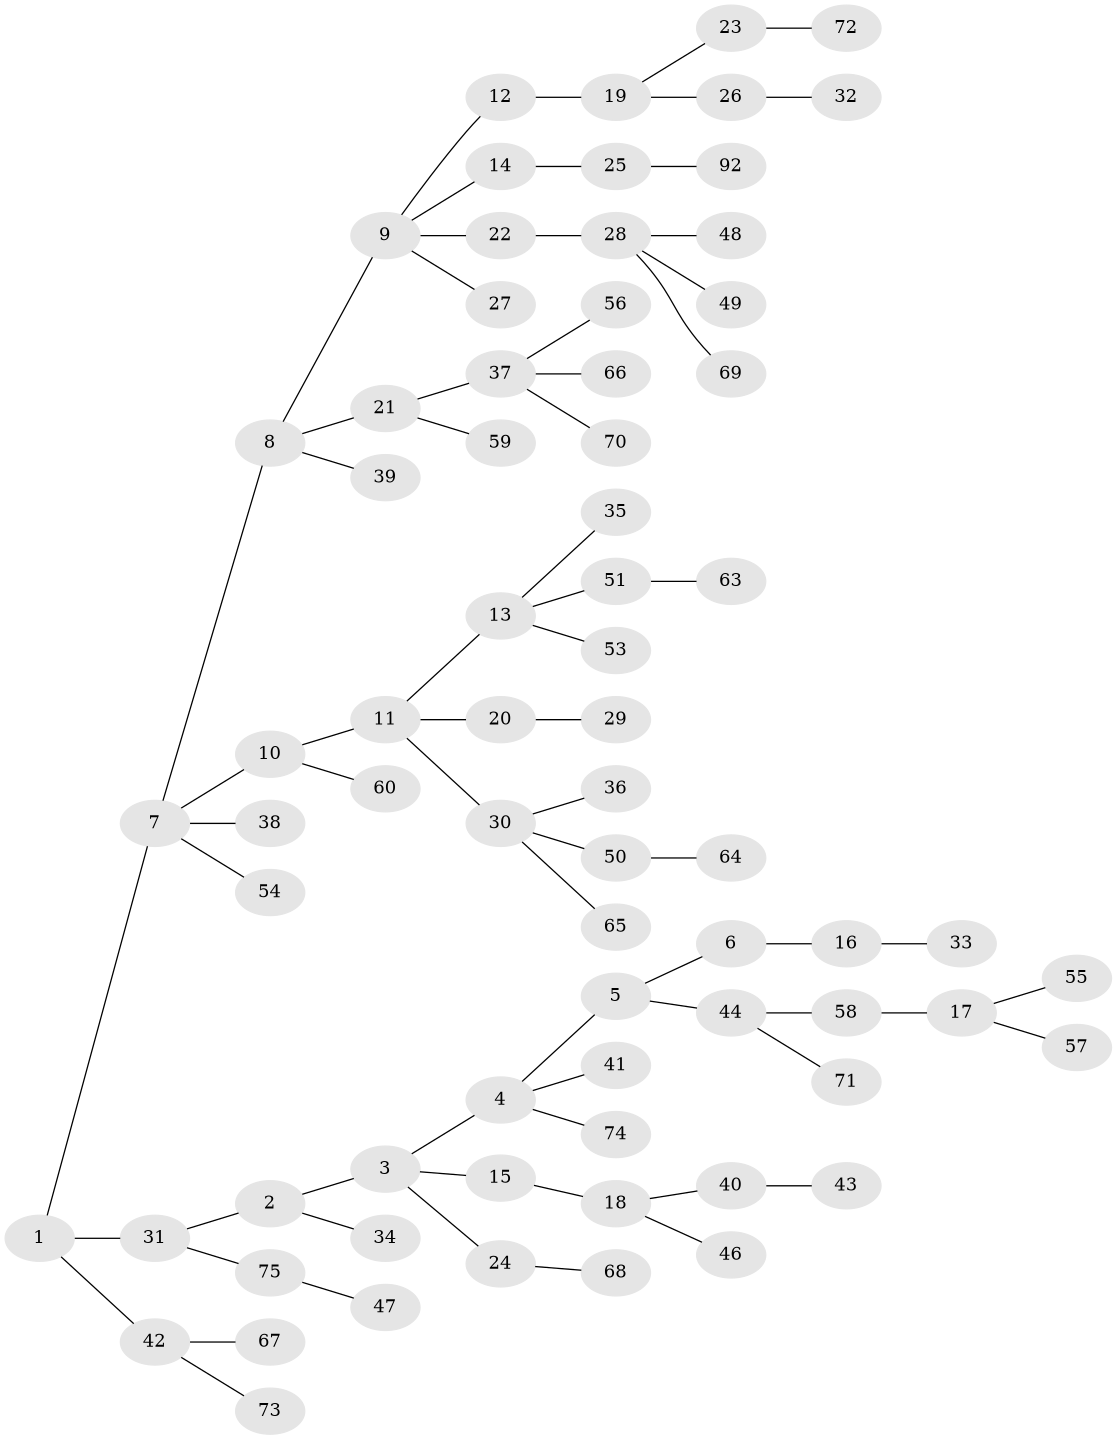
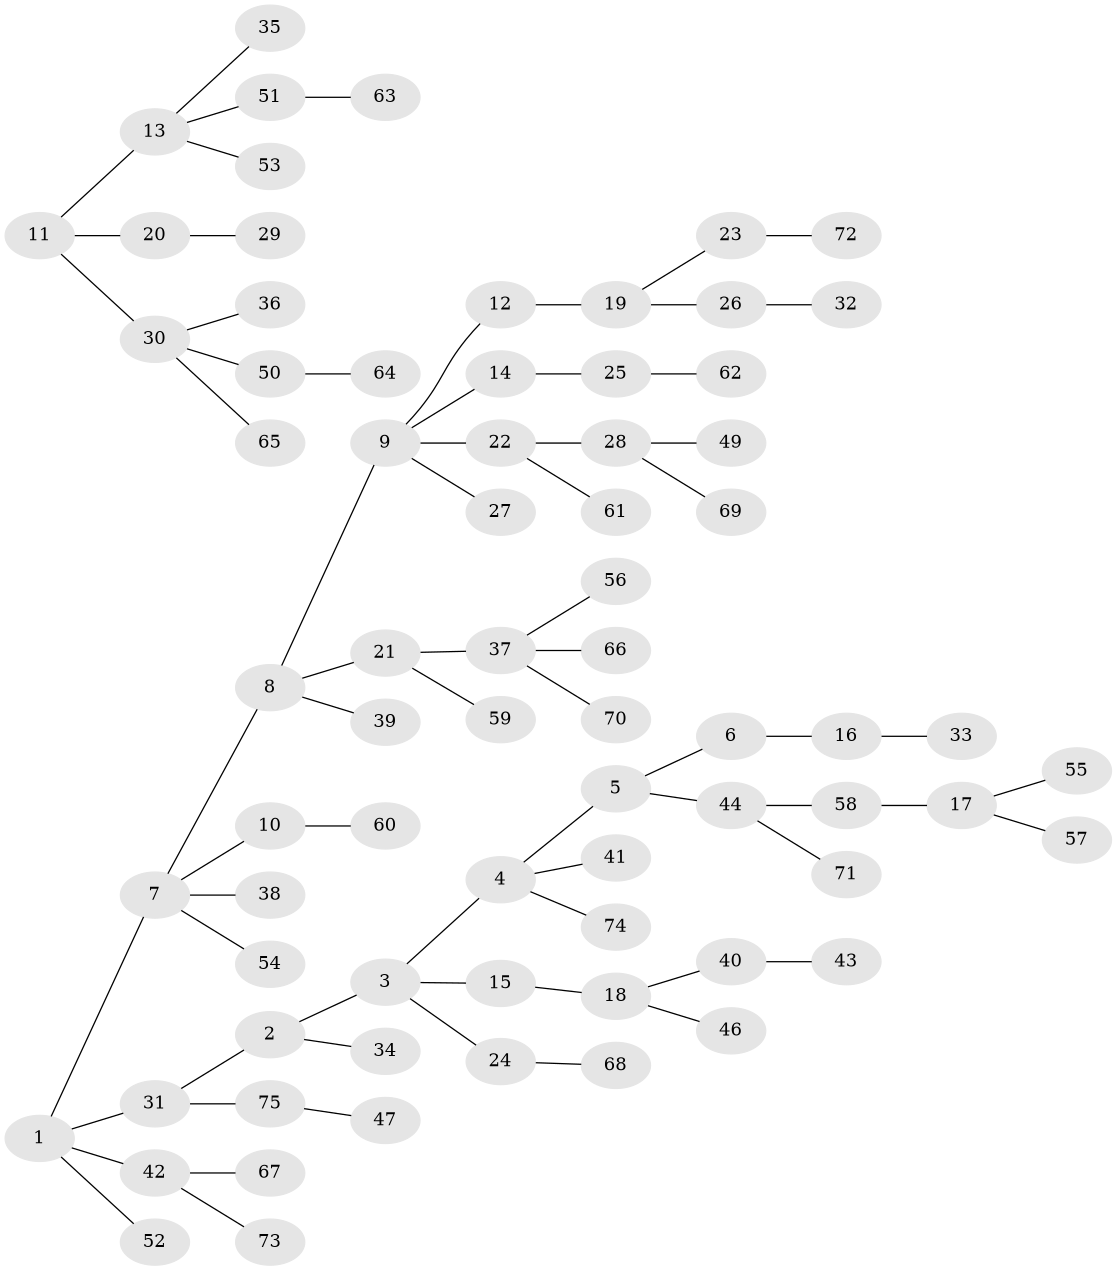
node "92": label "92" -> "62"
node "48": removed
node "61": added
edge "11" -- "10": removed
node "52": added
